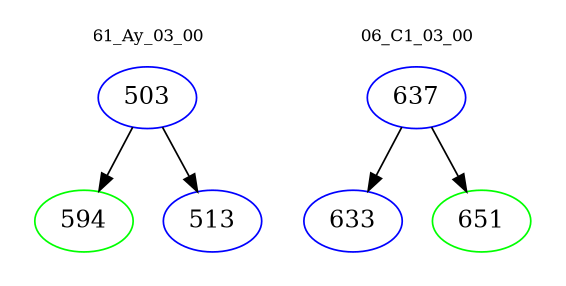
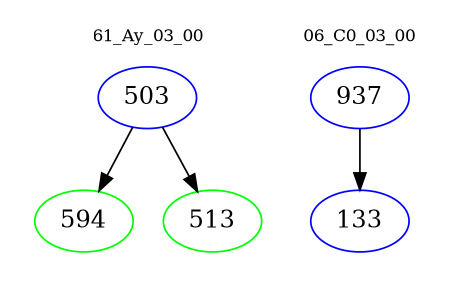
cluster "06_C1_03_00": label "06_C1_03_00" -> "06_C0_03_00"
node "637": label "637" -> "937"
node "513": color blue -> green
node "633": label "633" -> "133"
node "651": removed
